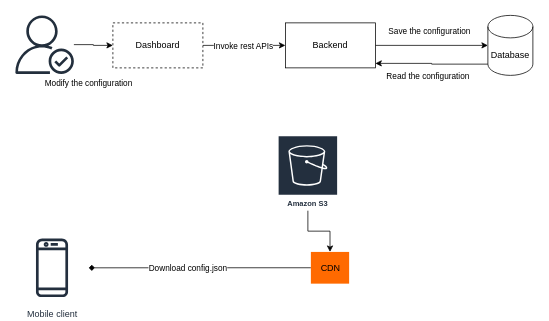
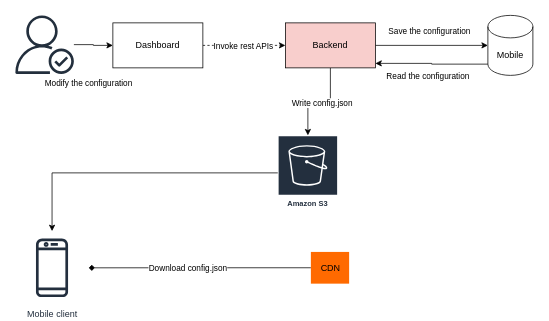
node "Dashboard": style dashed -> solid
edge "Dashboard" -> "Backend": style solid -> dashed
node "Backend": fillcolor #ffffff -> #f8cecc
node "Database": label "Database" -> "Mobile"
edge "Backend" -> "Amazon S3": added, label "Write config.json"
edge "Amazon S3" -> "CDN": now "Amazon S3" -> "Mobile client"
